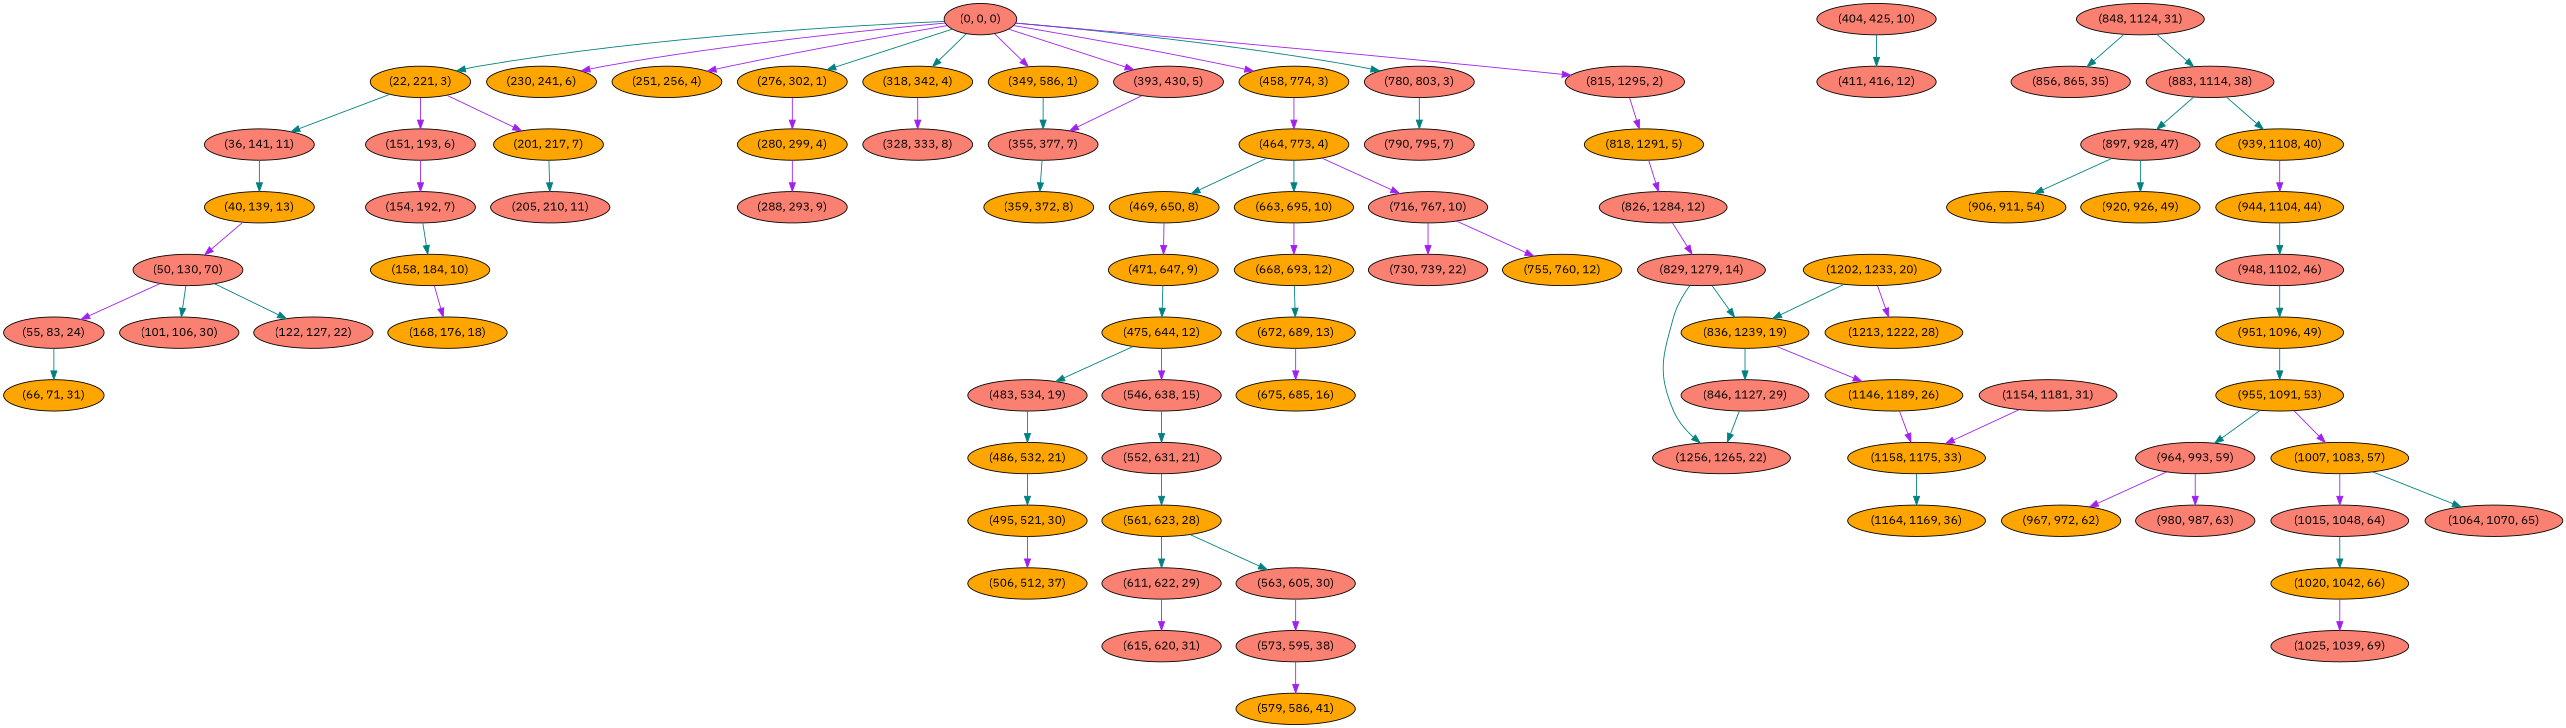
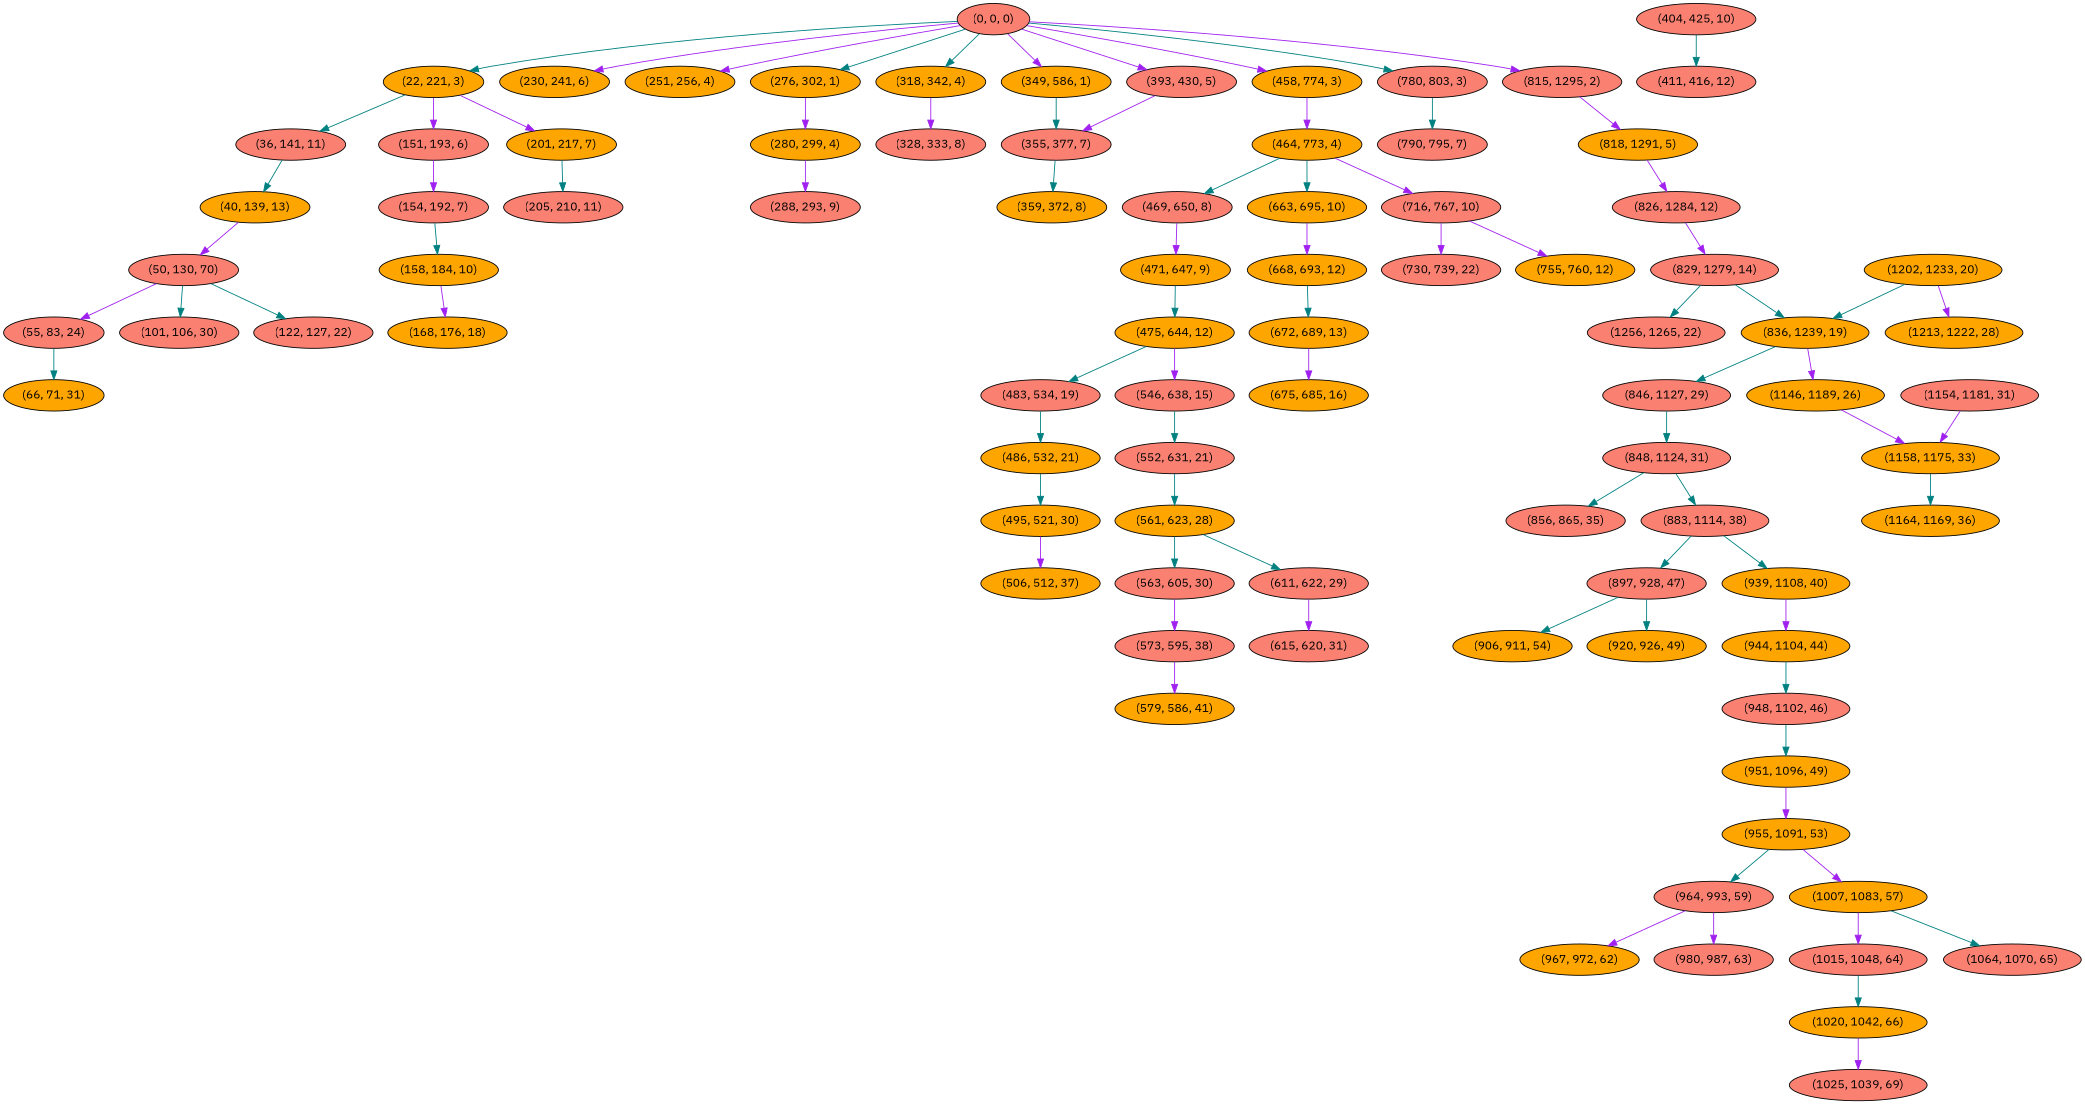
node "(469, 650, 8)": fillcolor orange -> salmon
edge "(951, 1096, 49)" -> "(955, 1091, 53)": color teal -> purple
edge "(846, 1127, 29)" -> "(1256, 1265, 22)": now "(846, 1127, 29)" -> "(848, 1124, 31)"
